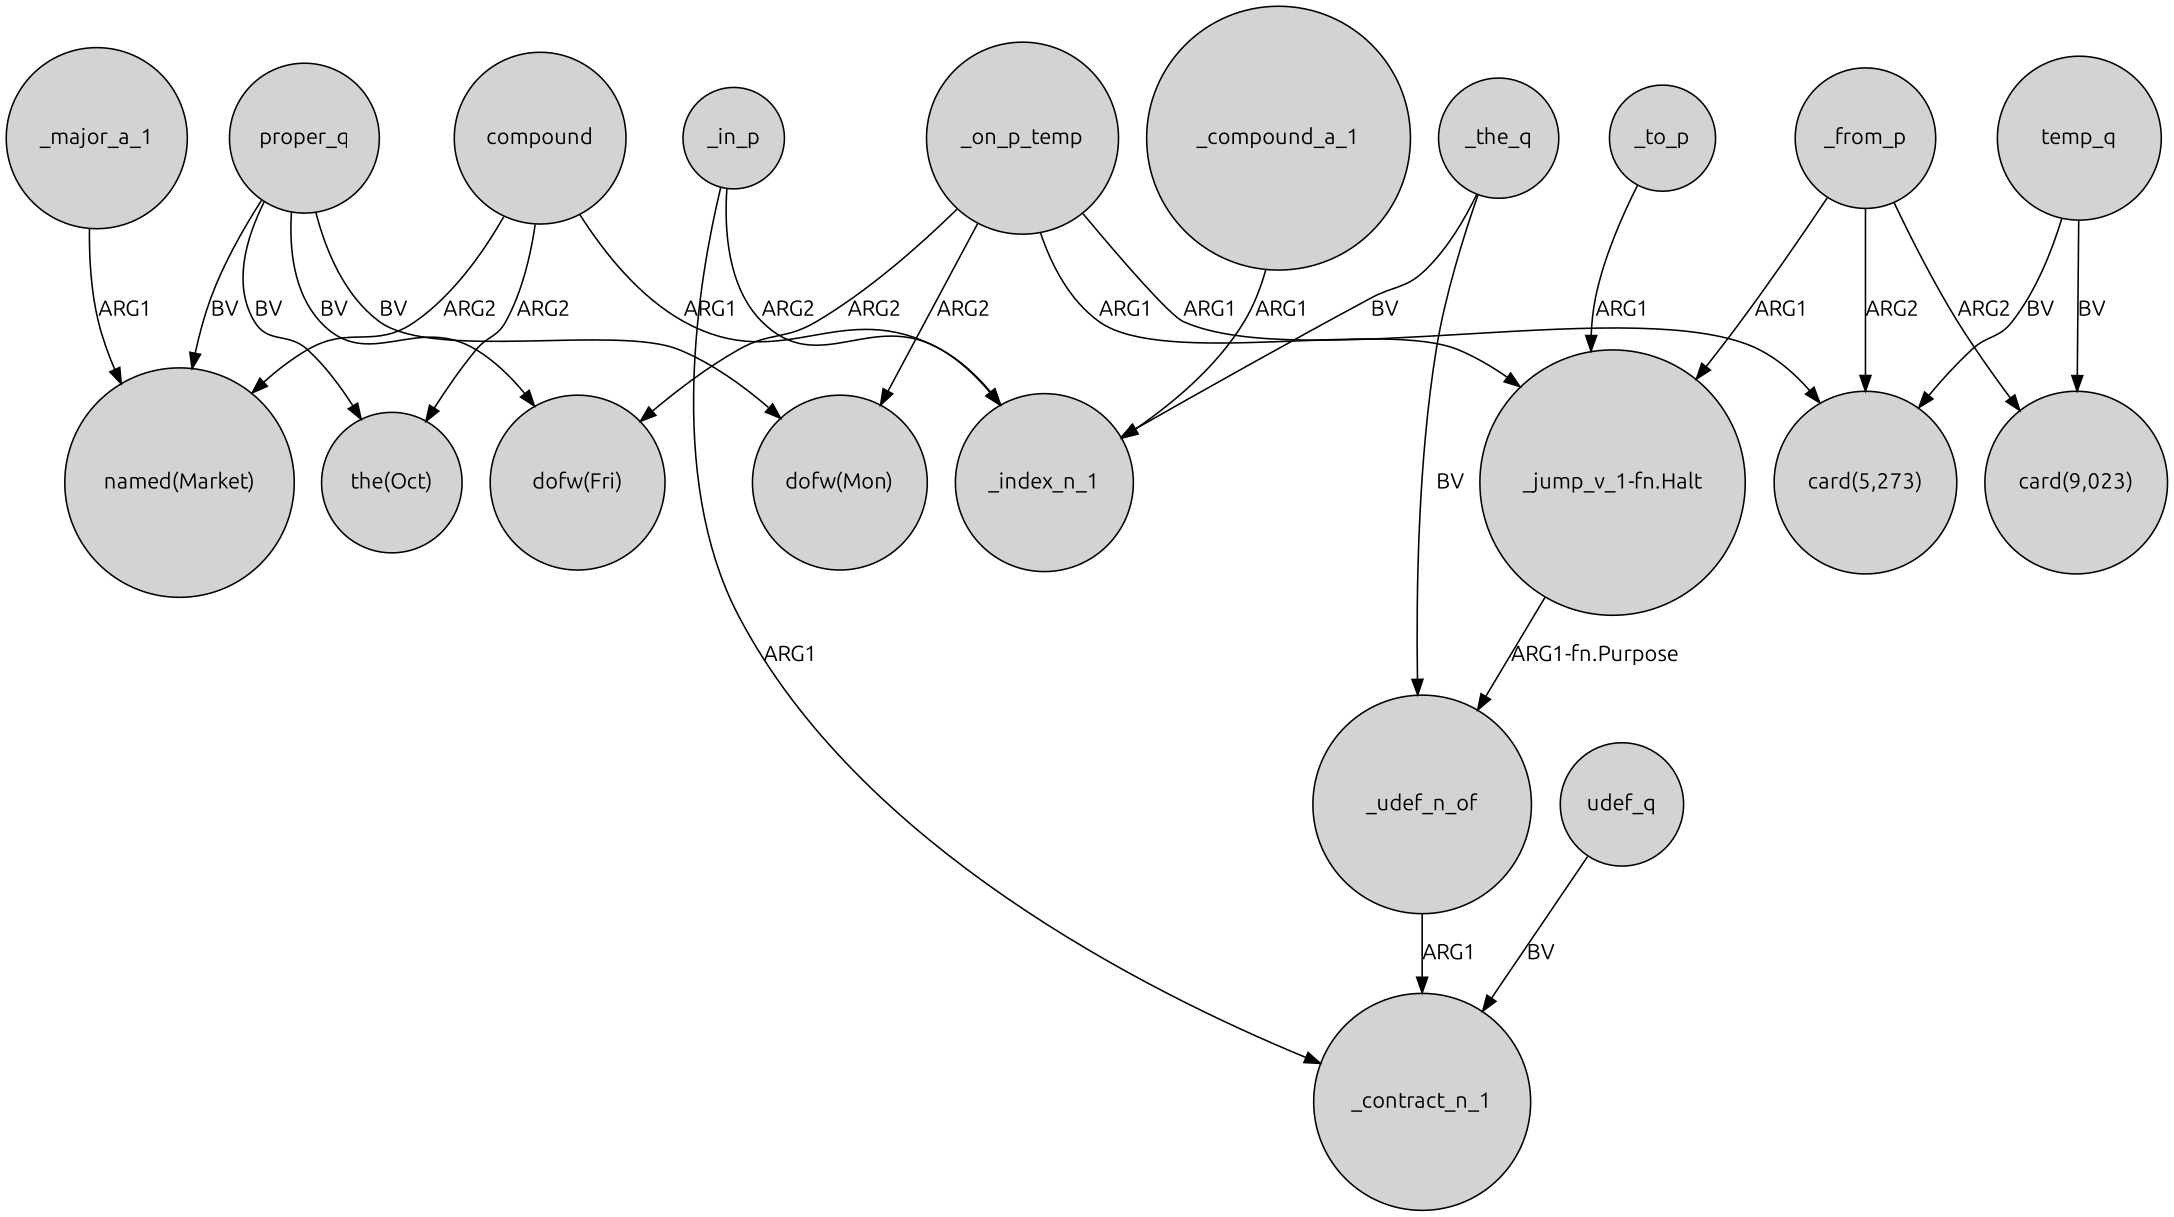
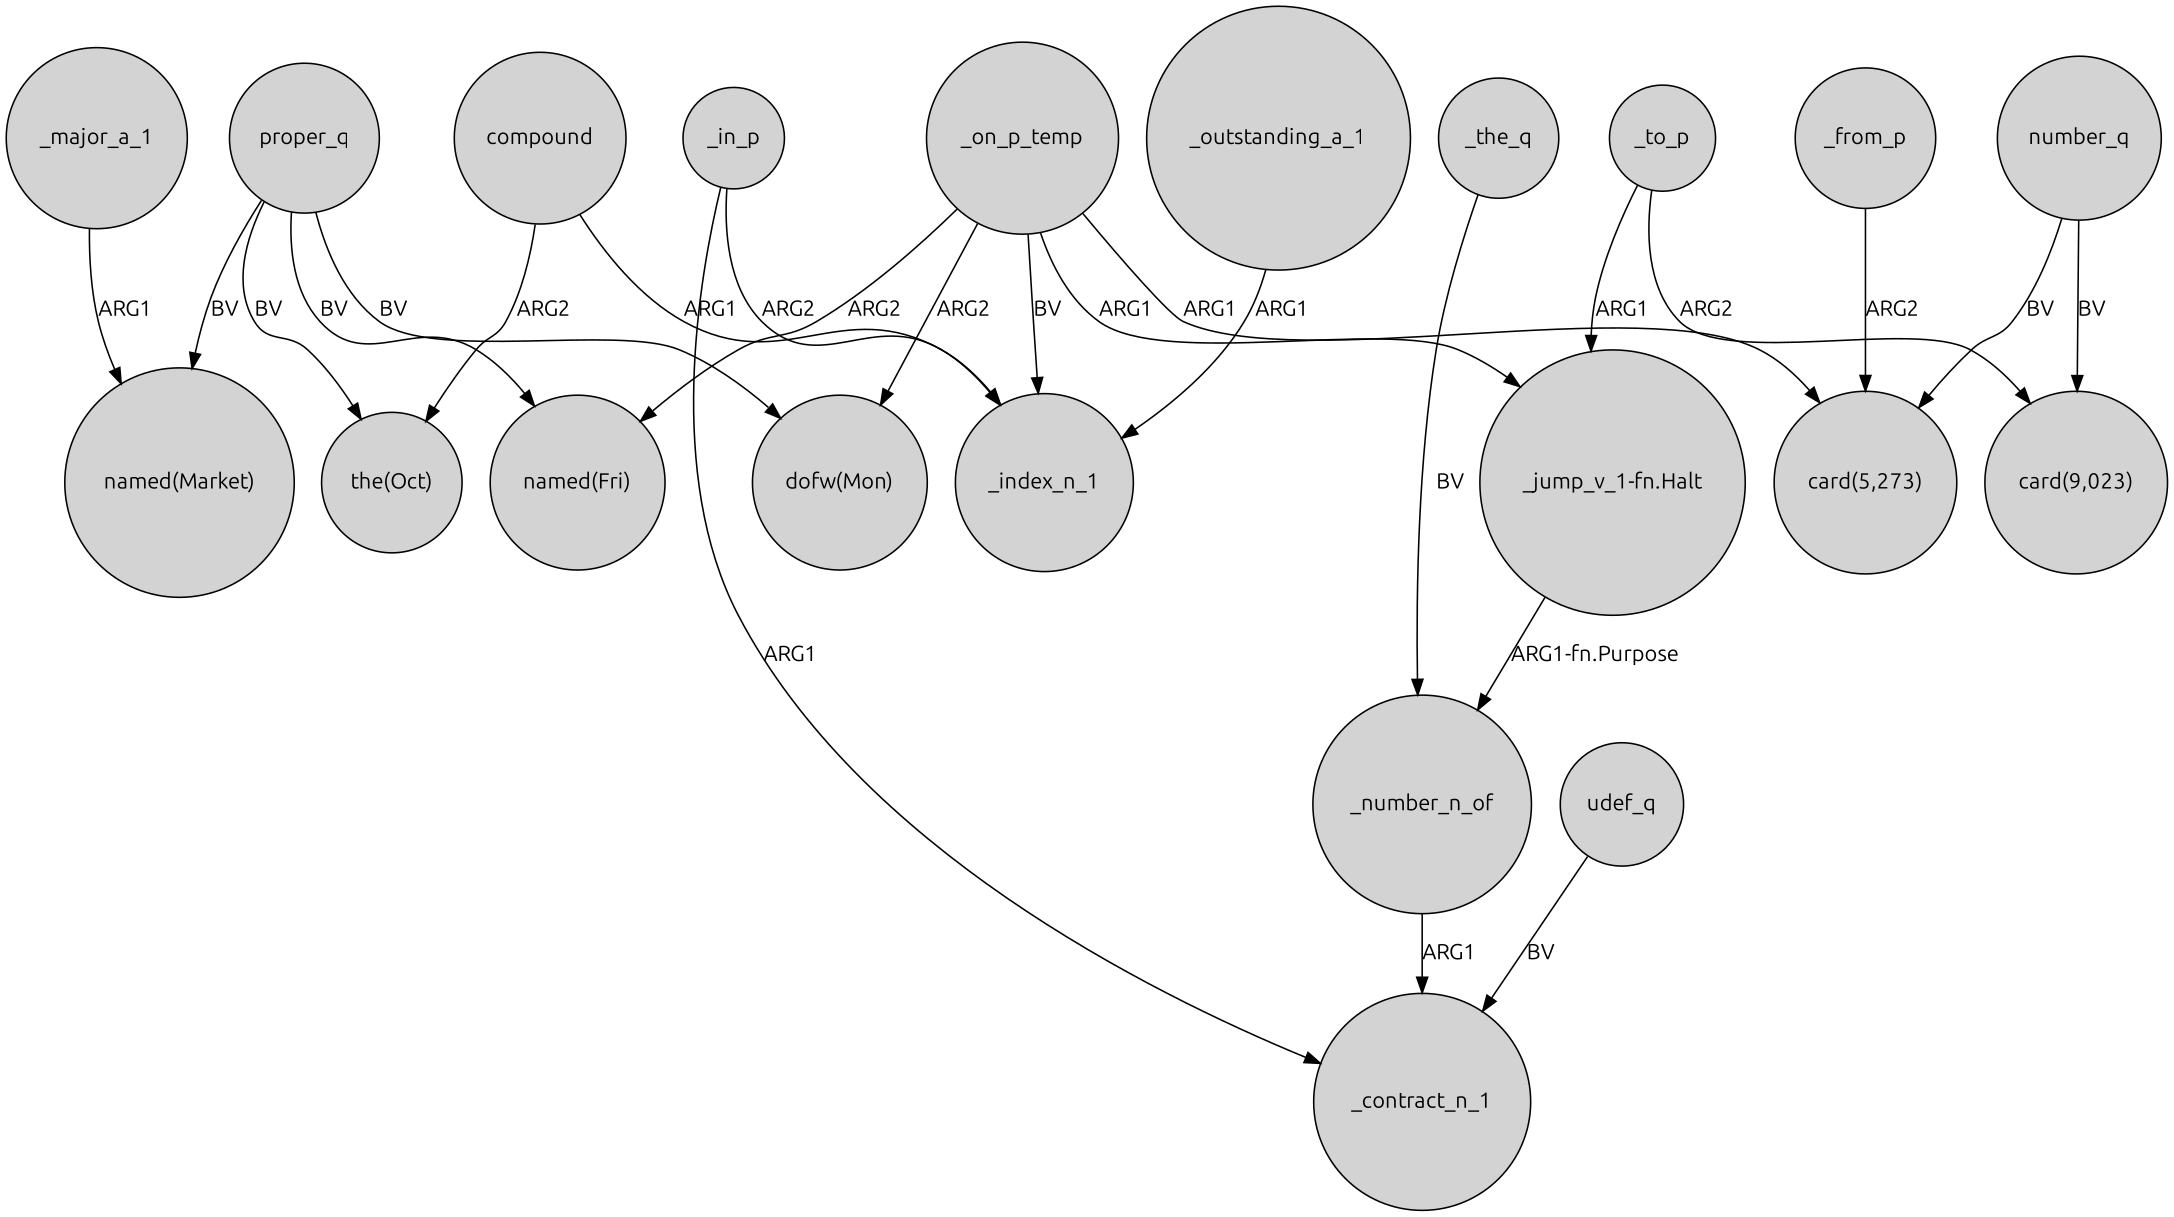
node "_compound_a_1": label "_compound_a_1" -> "_outstanding_a_1"
node "temp_q": label "temp_q" -> "number_q"
edge "_from_p" -> "_jump_v_1-fn.Halt": removed, label "ARG1"
edge "_from_p" -> "card(9,023)": now "_to_p" -> "card(9,023)"
edge "compound" -> "named(Market)": removed, label "ARG2"
edge "_the_q" -> "_index_n_1": now "_on_p_temp" -> "_index_n_1"
node "dofw(Fri)": label "dofw(Fri)" -> "named(Fri)"
node "_udef_n_of": label "_udef_n_of" -> "_number_n_of"
